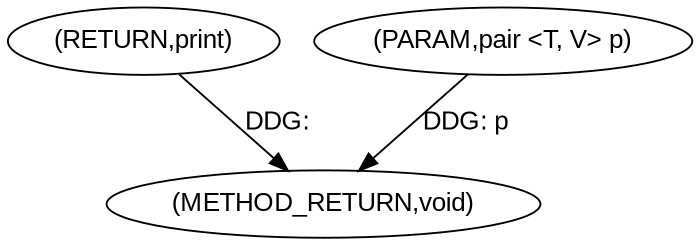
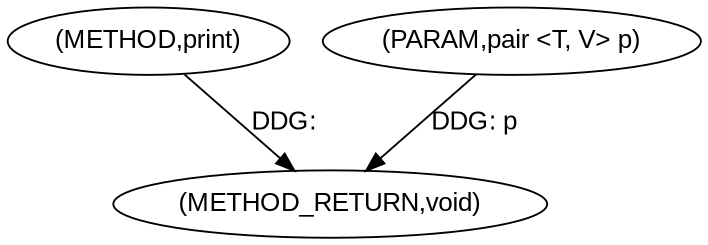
node "(RETURN,print)": label "(RETURN,print)" -> "(METHOD,print)"
